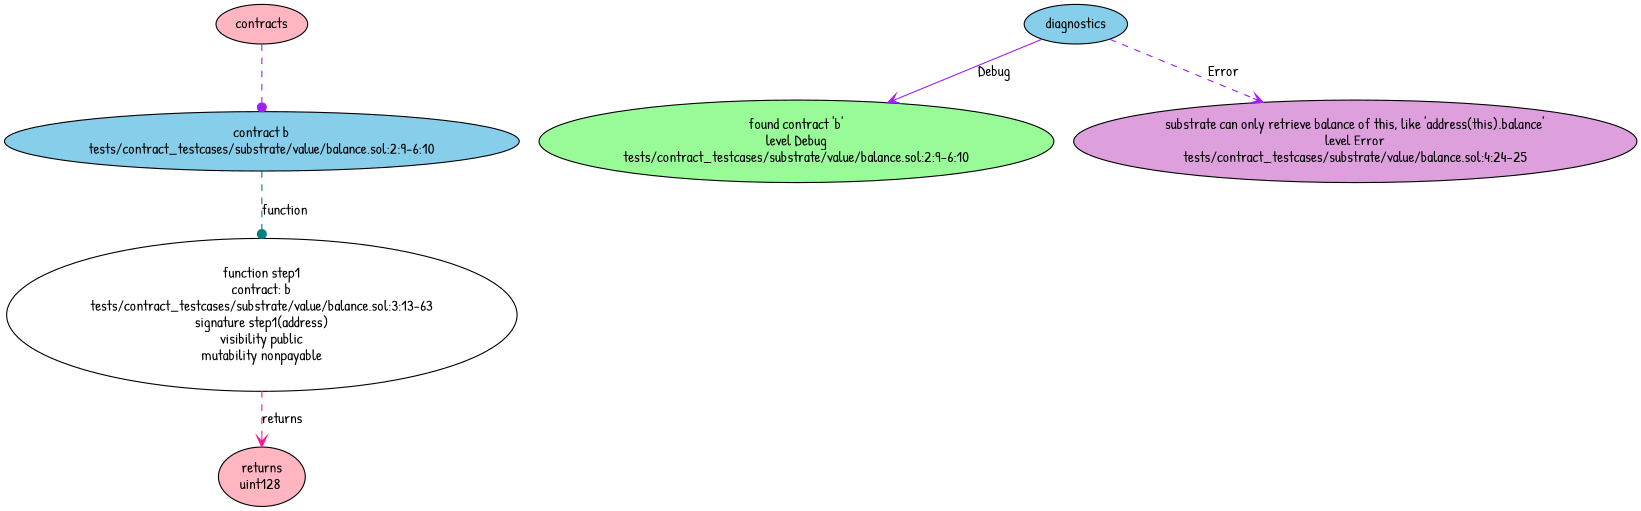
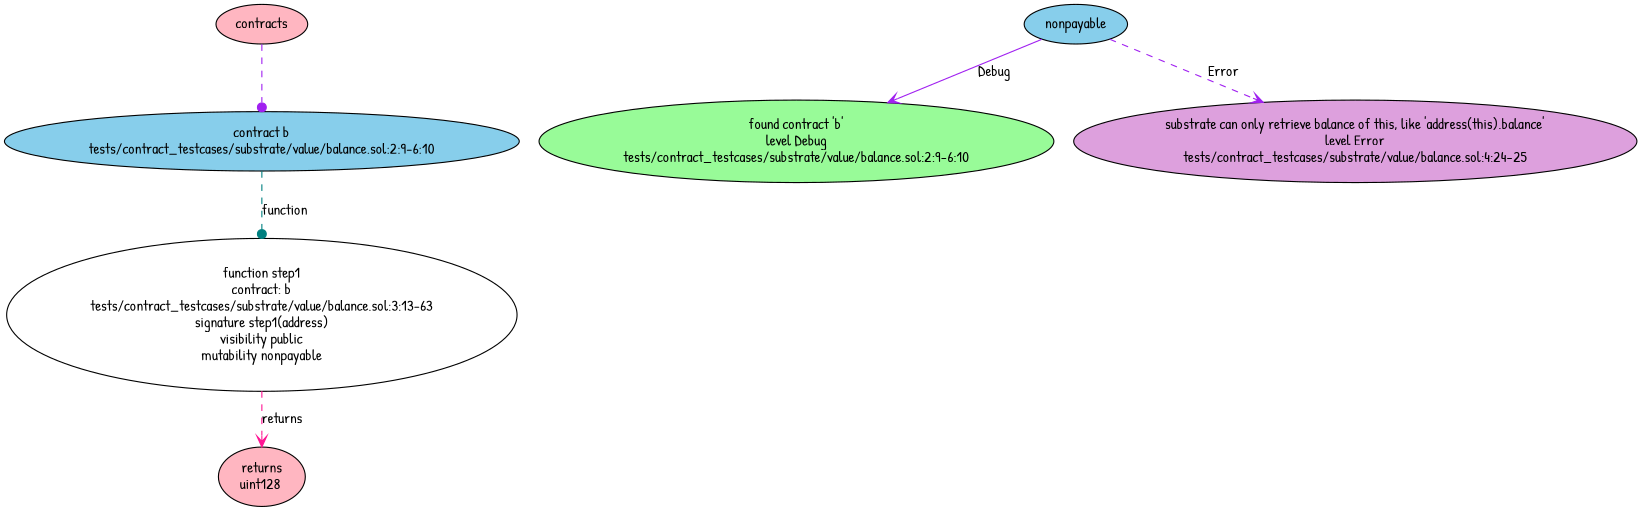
node "diagnostics": label "diagnostics" -> "nonpayable"
